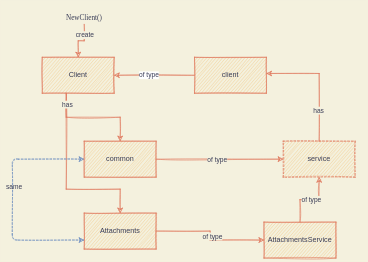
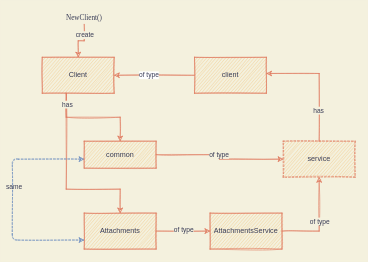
node "common": size 72x36 -> 72x27
node "AttachmentsService": moved (300, 240) -> (246, 231)
